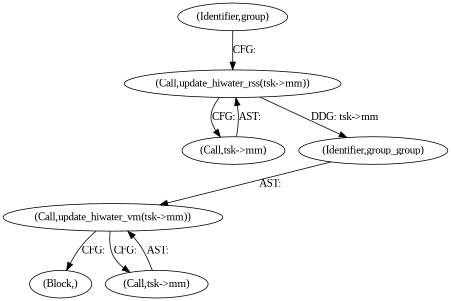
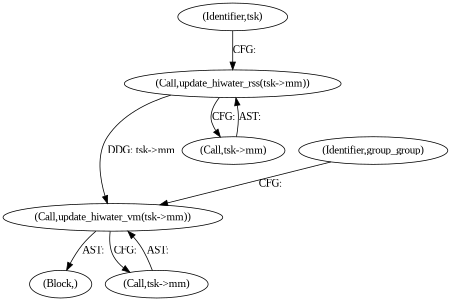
node "(Identifier,group)": label "(Identifier,group)" -> "(Identifier,tsk)"
edge "(Call,update_hiwater_rss(tsk->mm))" -> "(Identifier,group_group)": now "(Call,update_hiwater_rss(tsk->mm))" -> "(Call,update_hiwater_vm(tsk->mm))"
edge "(Identifier,group_group)" -> "(Call,update_hiwater_vm(tsk->mm))": label "AST: " -> "CFG: "
edge "(Call,update_hiwater_vm(tsk->mm))" -> "(Block,)": label "CFG: " -> "AST: "
